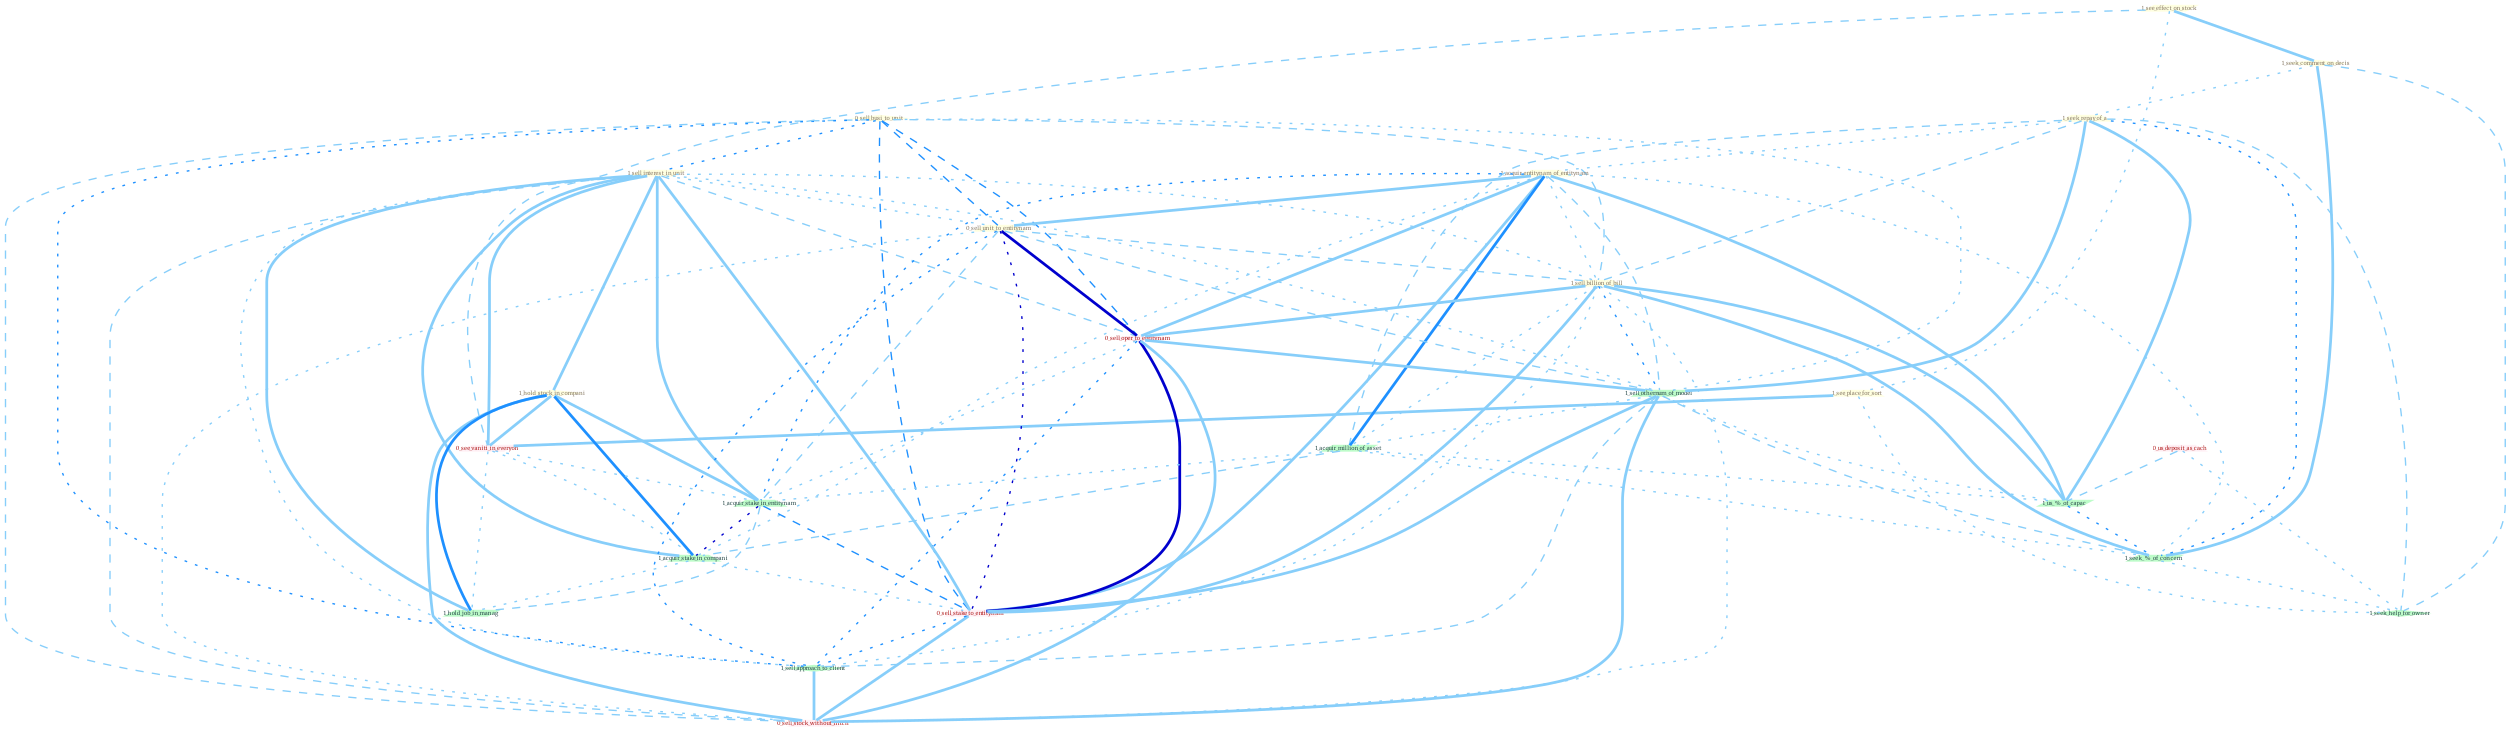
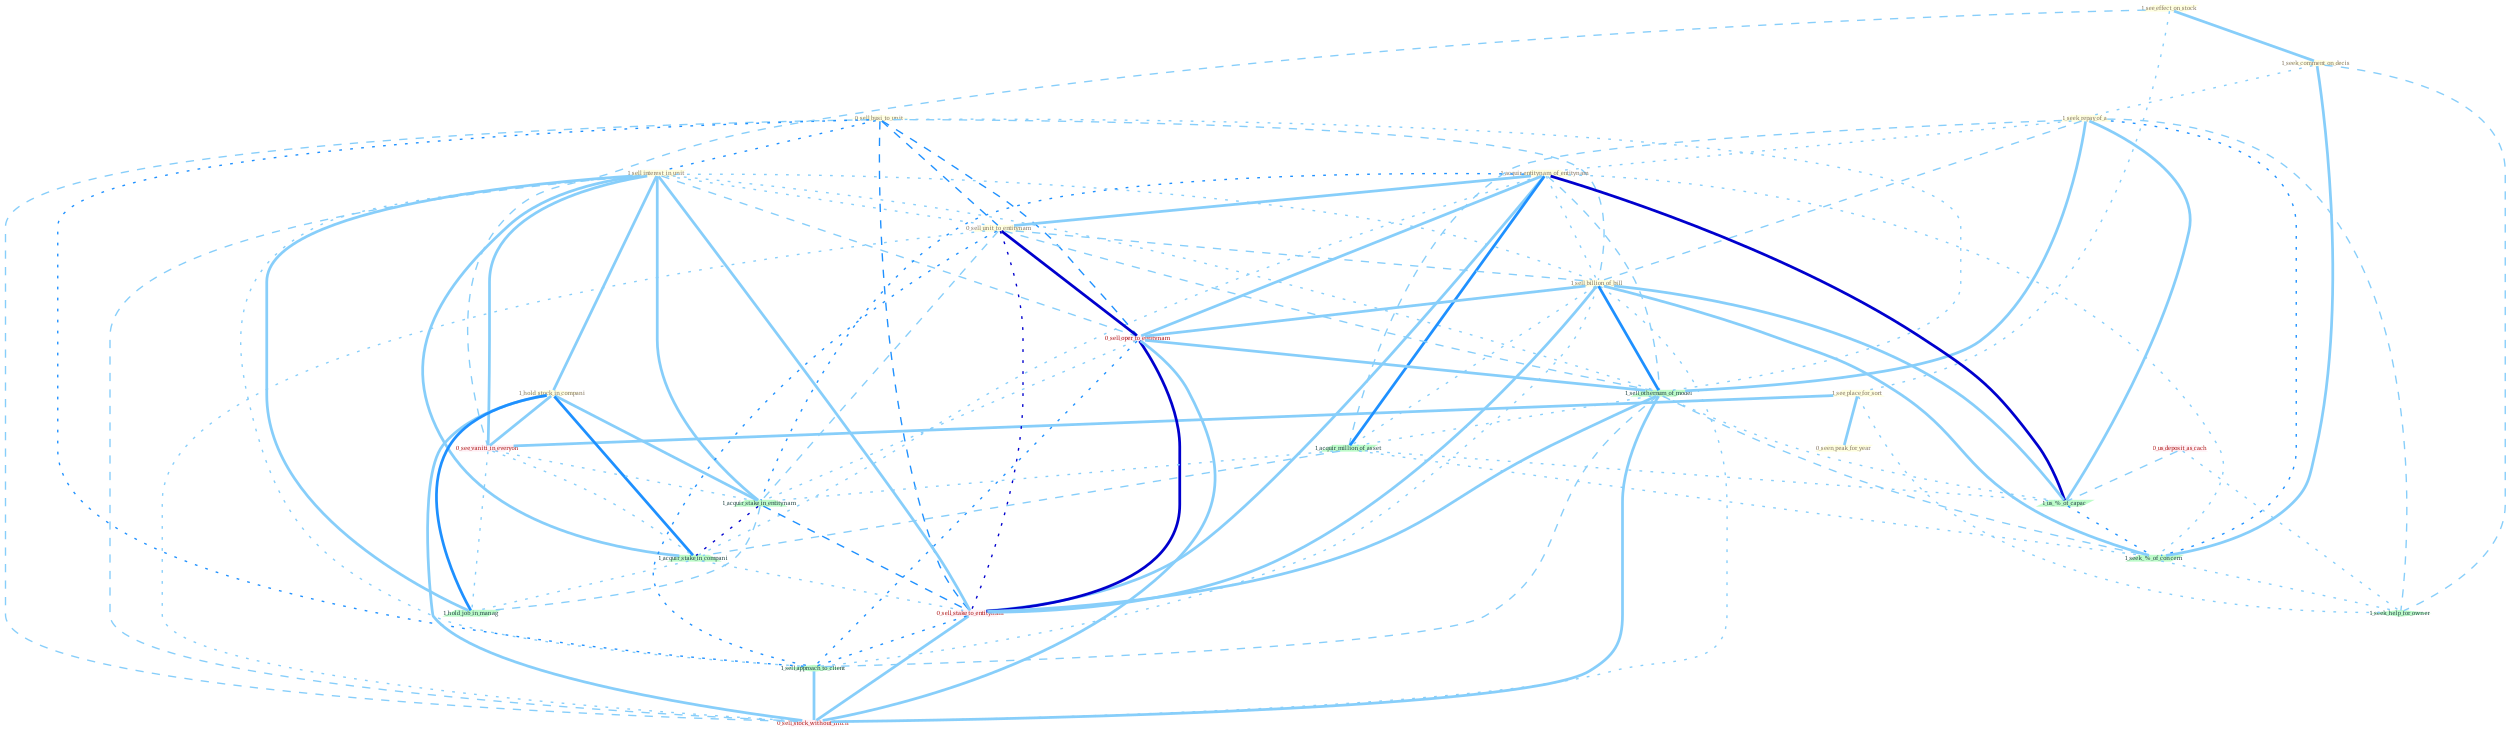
edge "1_acquir_entitynam_of_entitynam" -- "1_us_%_of_capac": color #87cefa -> #0000cd
edge "1_sell_billion_of_bill" -- "1_sell_othernum_of_model": style dotted -> bold
node "0_seen_peak_for_year": added
